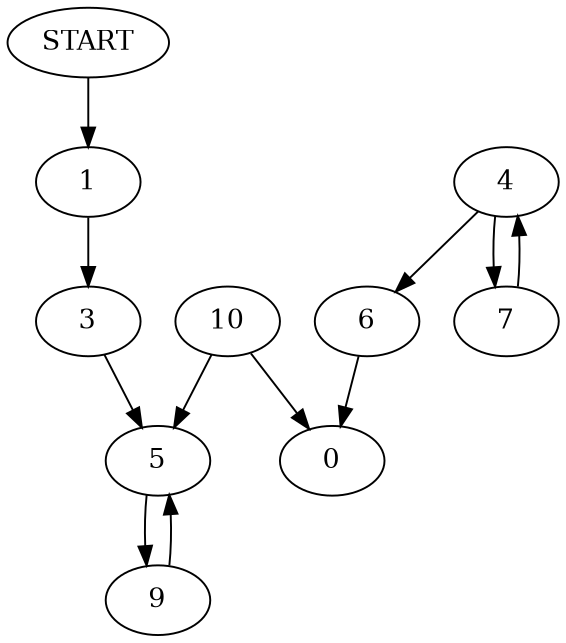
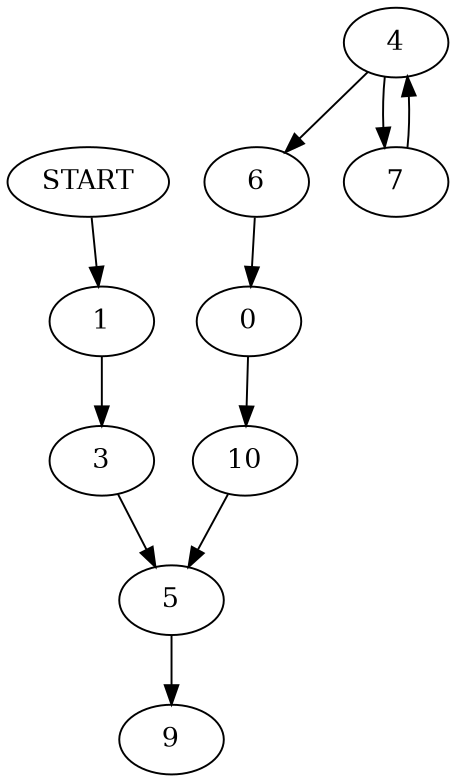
edge "10" -> "0": reversed
edge "9" -> "5": removed
